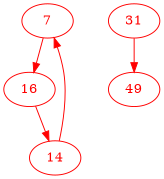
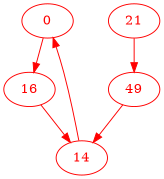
node "7": label "7" -> "0"
node "31": label "31" -> "21"
edge "49" -> "14": added
